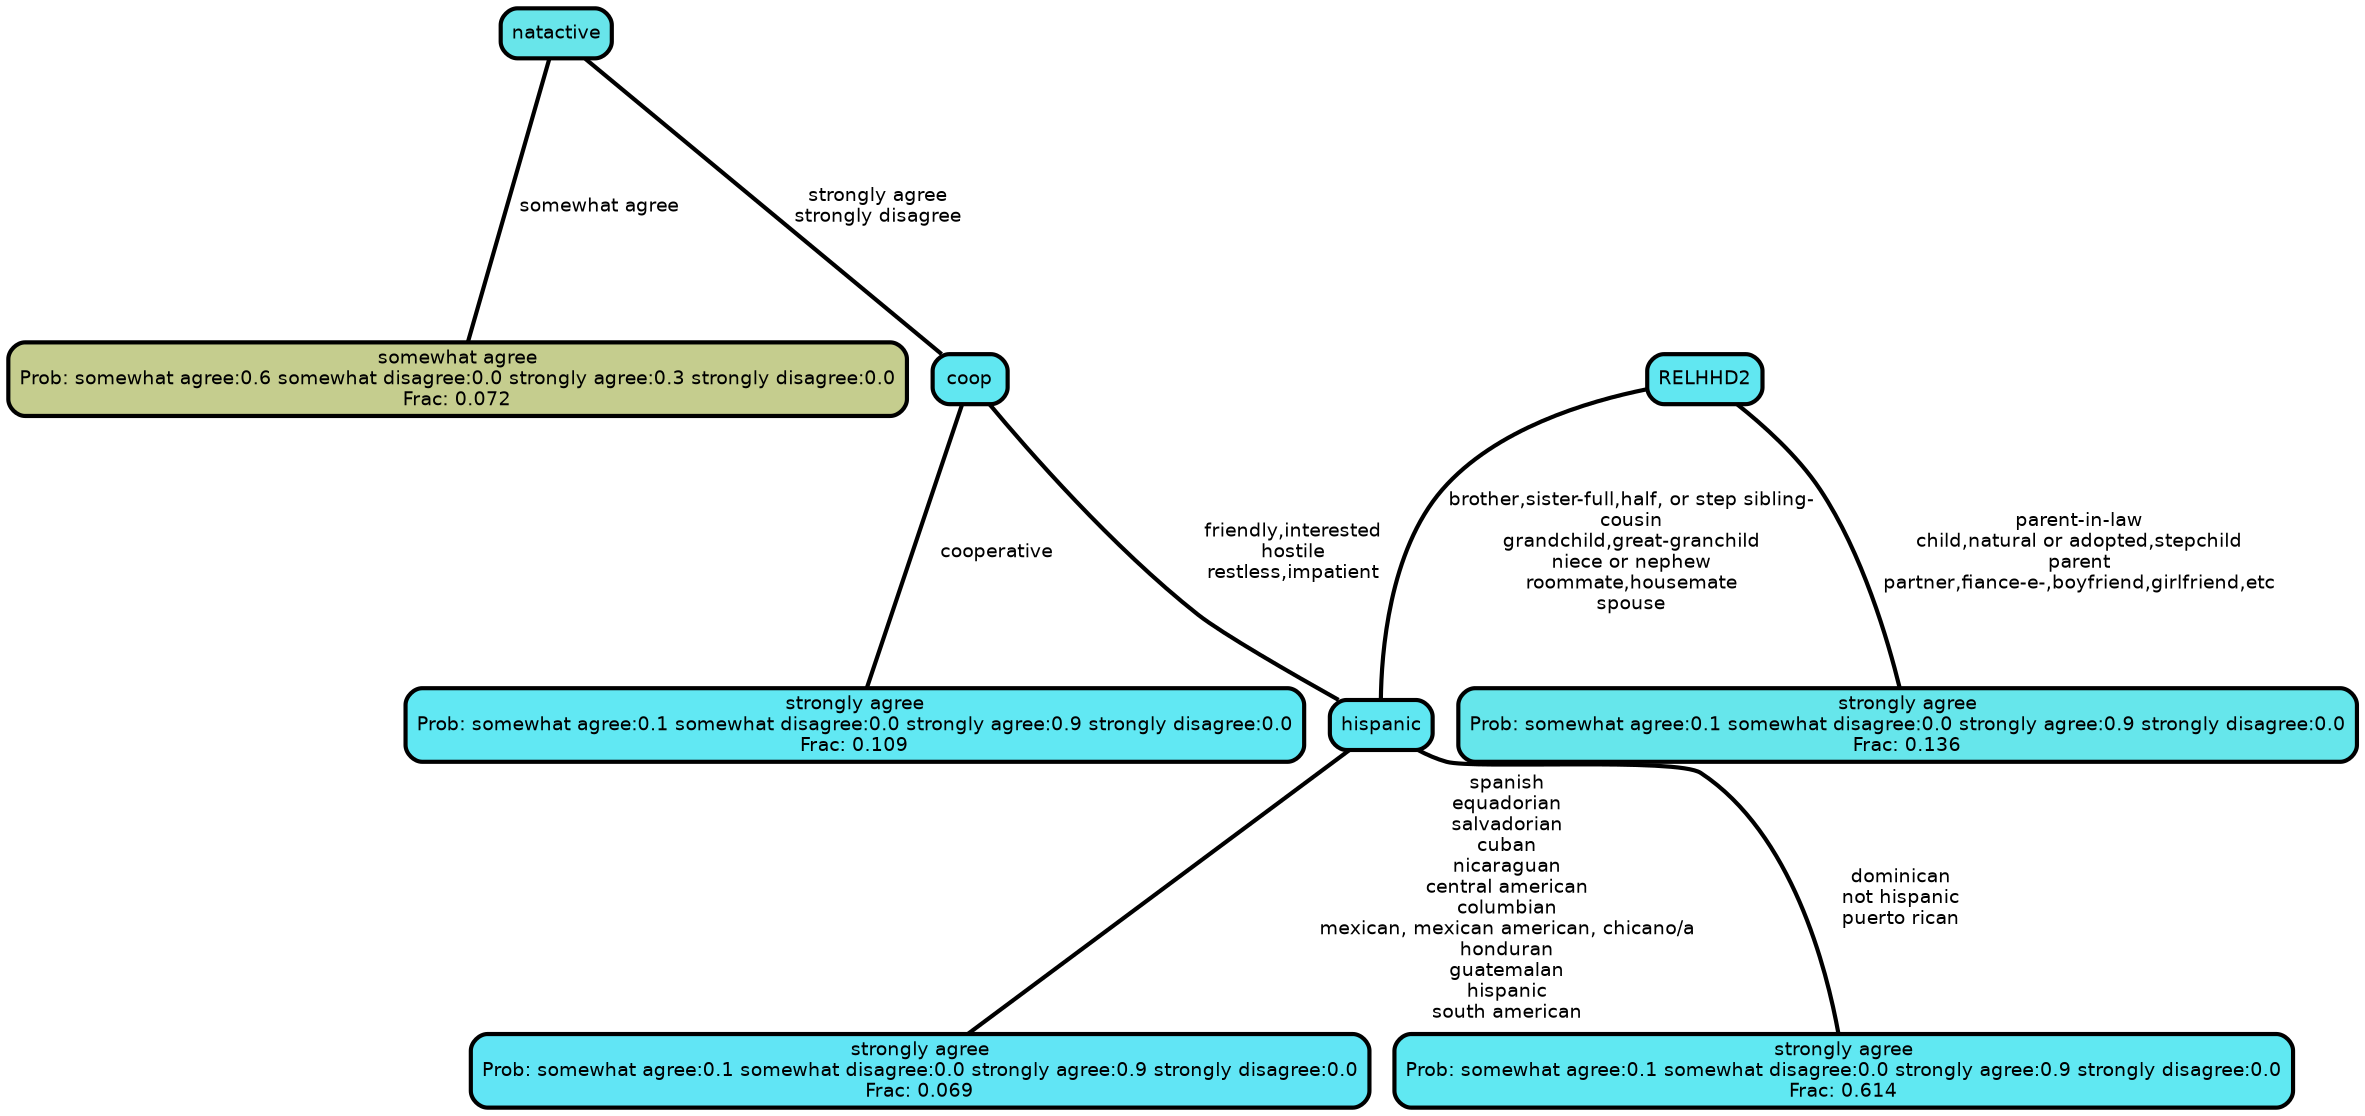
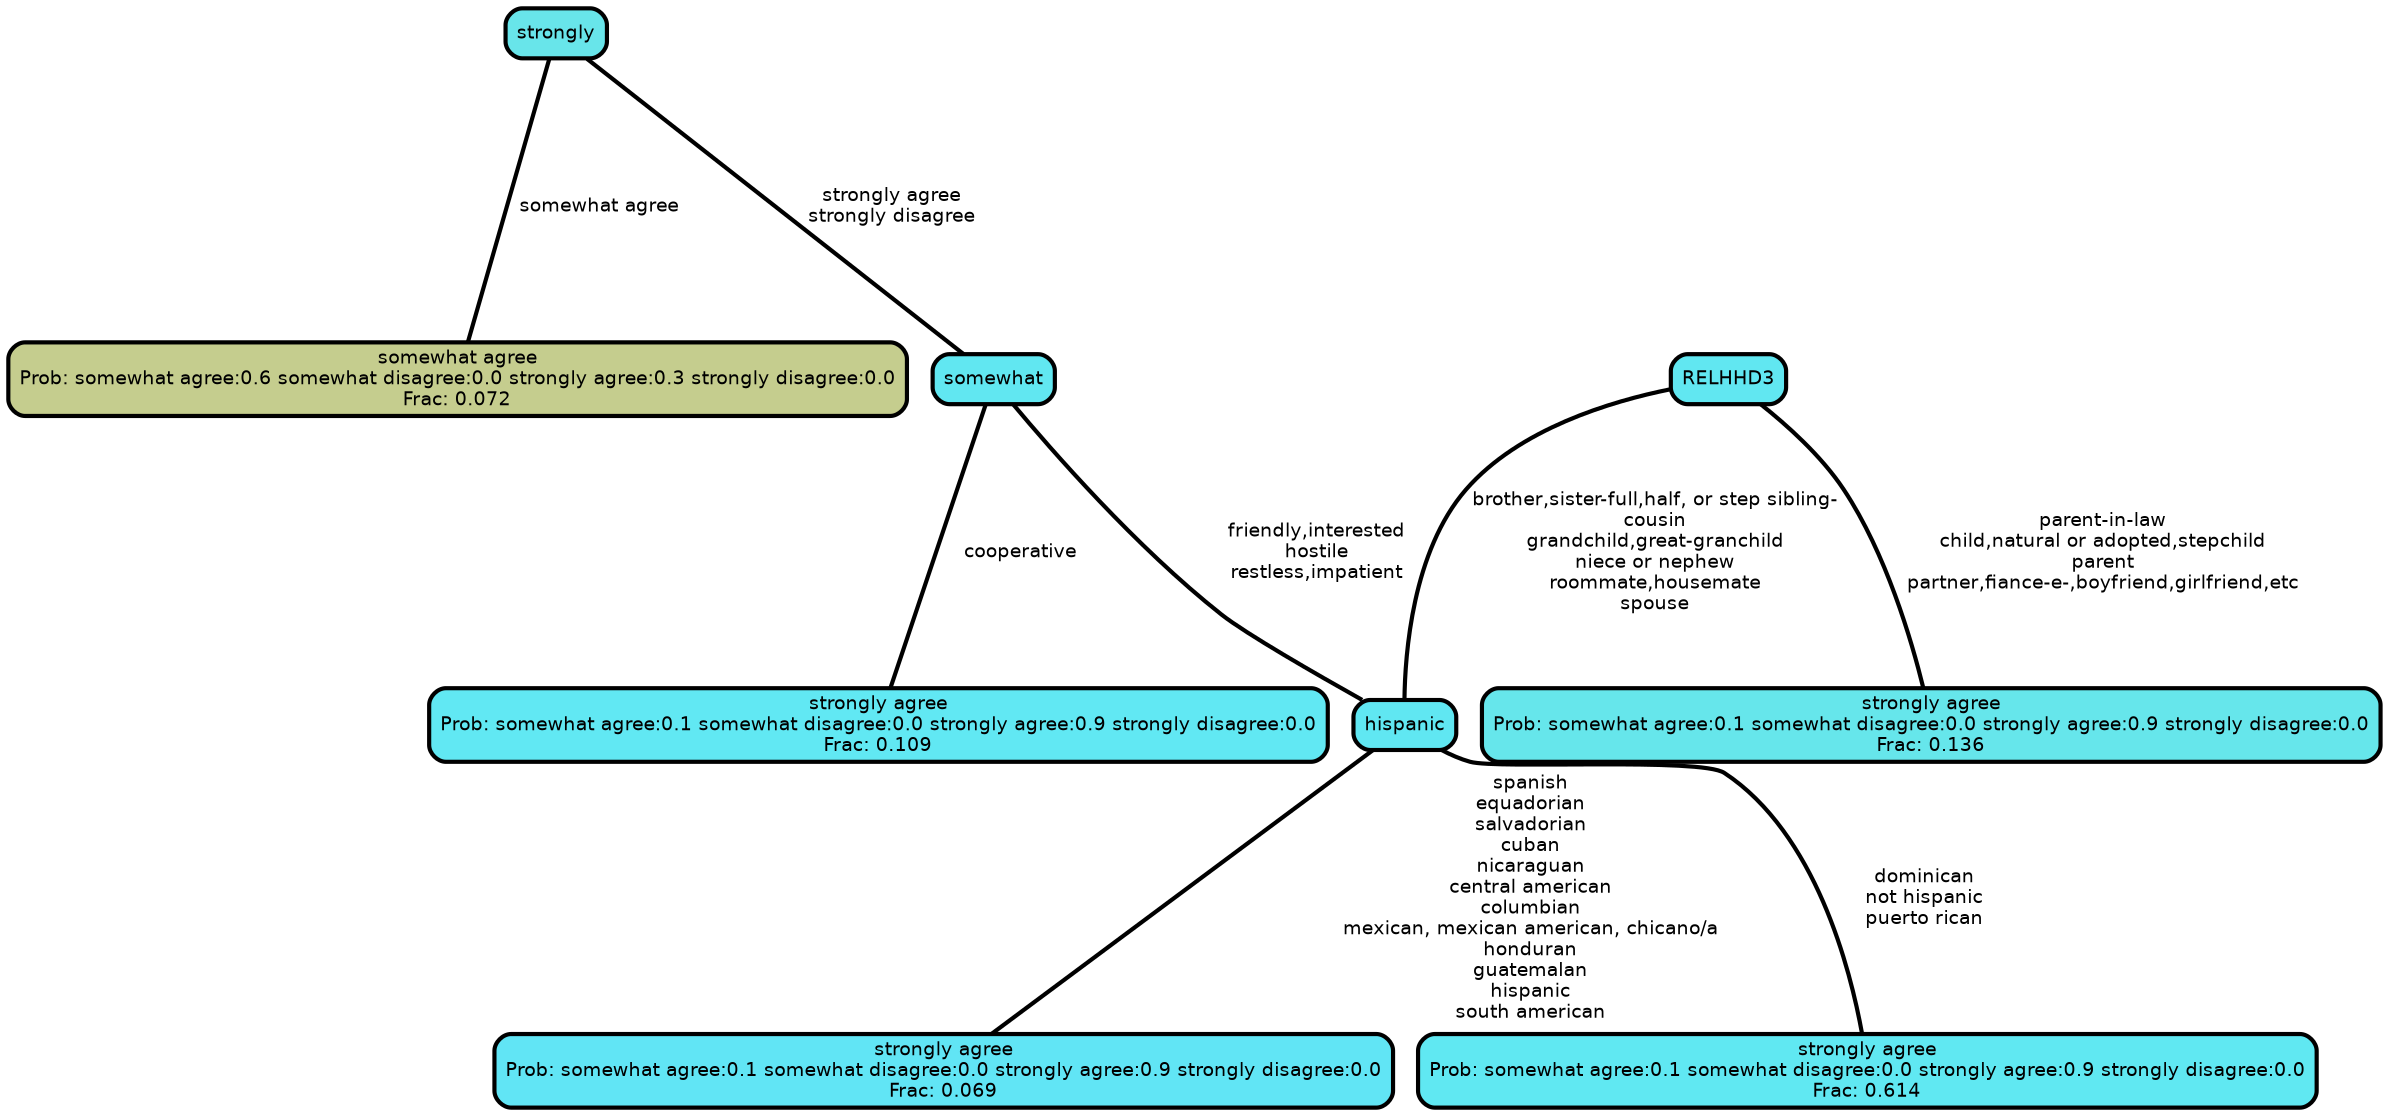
node "natactive": label "natactive" -> "strongly"
node "coop": label "coop" -> "somewhat"
node "RELHHD2": label "RELHHD2" -> "RELHHD3"
